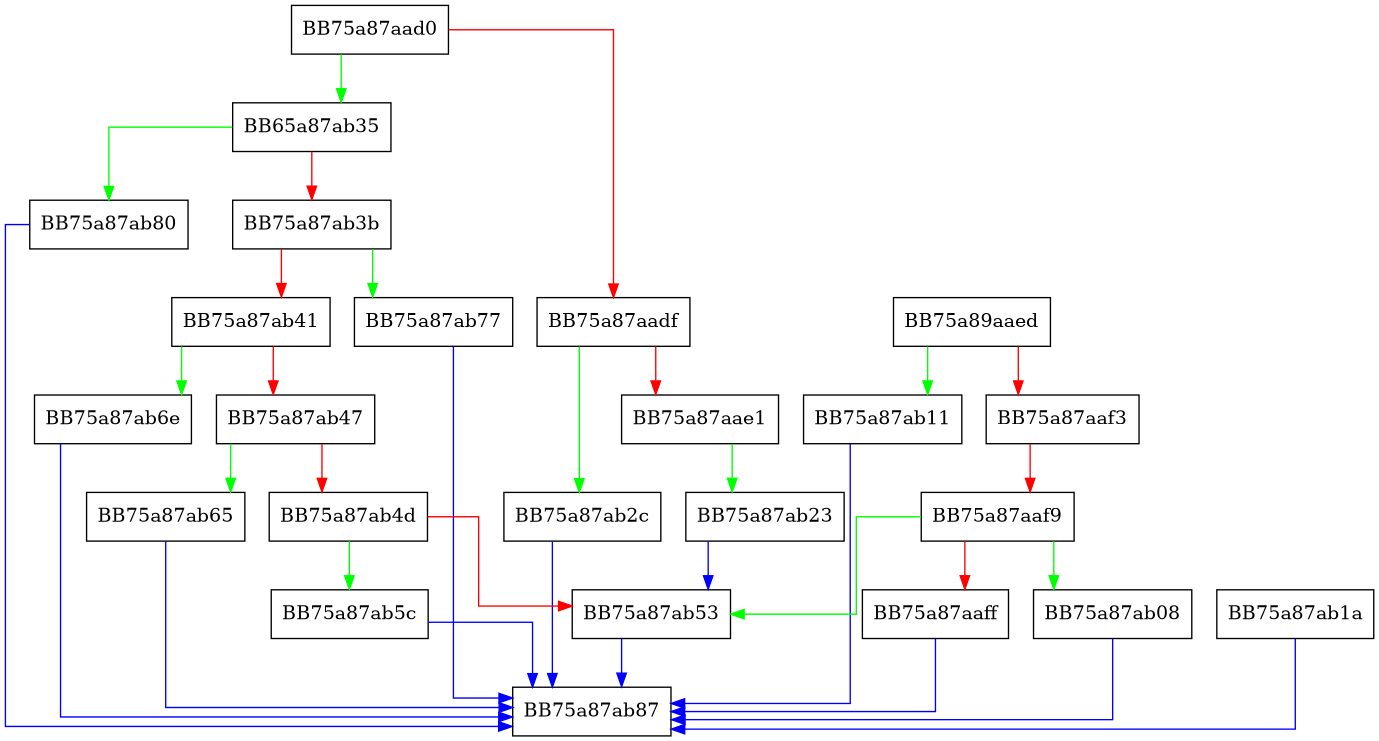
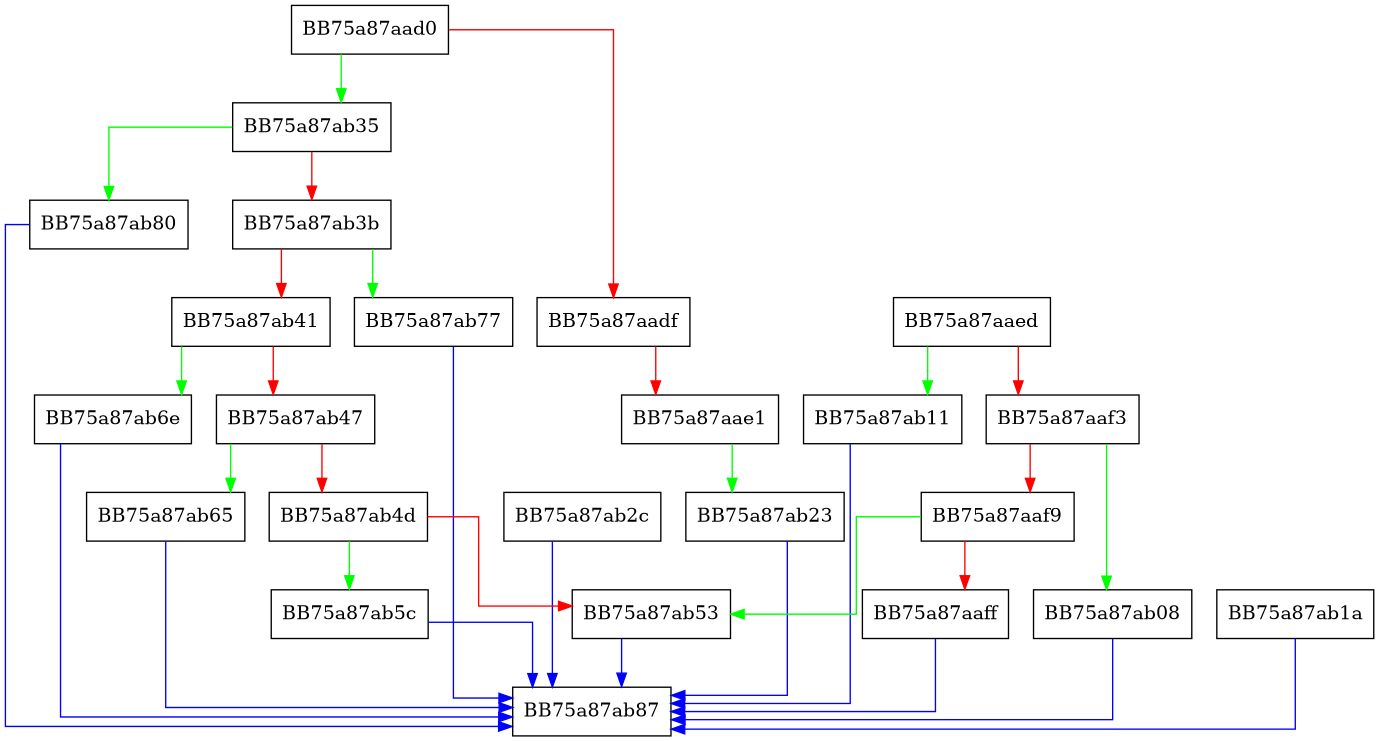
node "BB65a87ab35": label "BB65a87ab35" -> "BB75a87ab35"
node "BB75a89aaed": label "BB75a89aaed" -> "BB75a87aaed"
edge "BB75a87aadf" -> "BB75a87ab2c": removed
edge "BB75a87ab23" -> "BB75a87ab53": now "BB75a87ab23" -> "BB75a87ab87"
edge "BB75a87aaf9" -> "BB75a87ab08": now "BB75a87aaf3" -> "BB75a87ab08"
